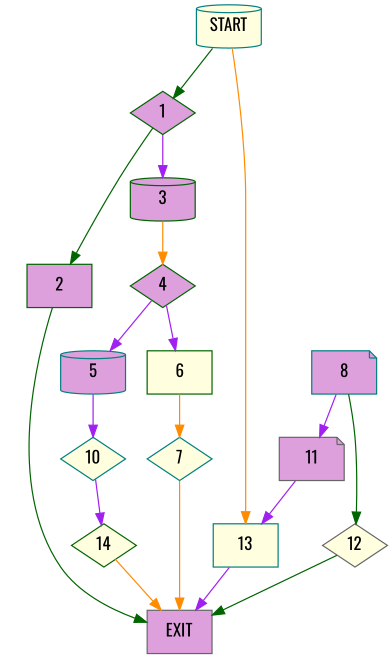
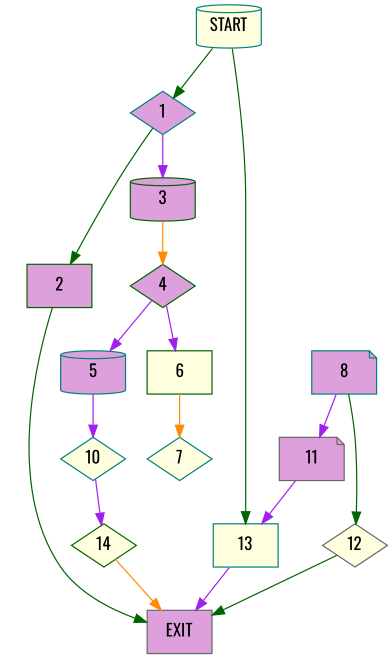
node "1": color darkgreen -> teal
edge "START" -> "13": color darkorange -> darkgreen
edge "7" -> "EXIT": removed
